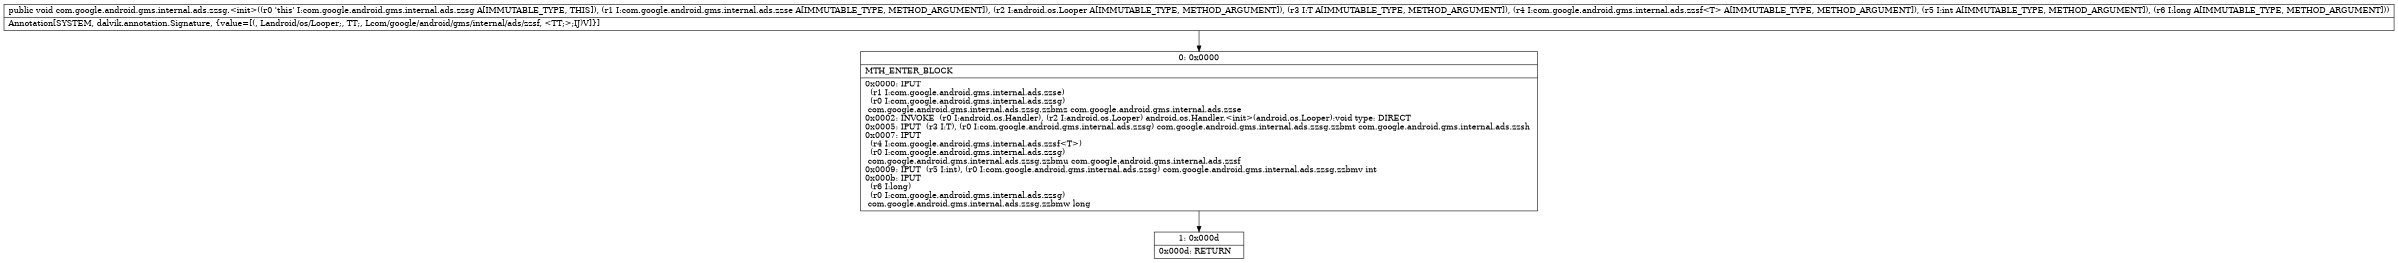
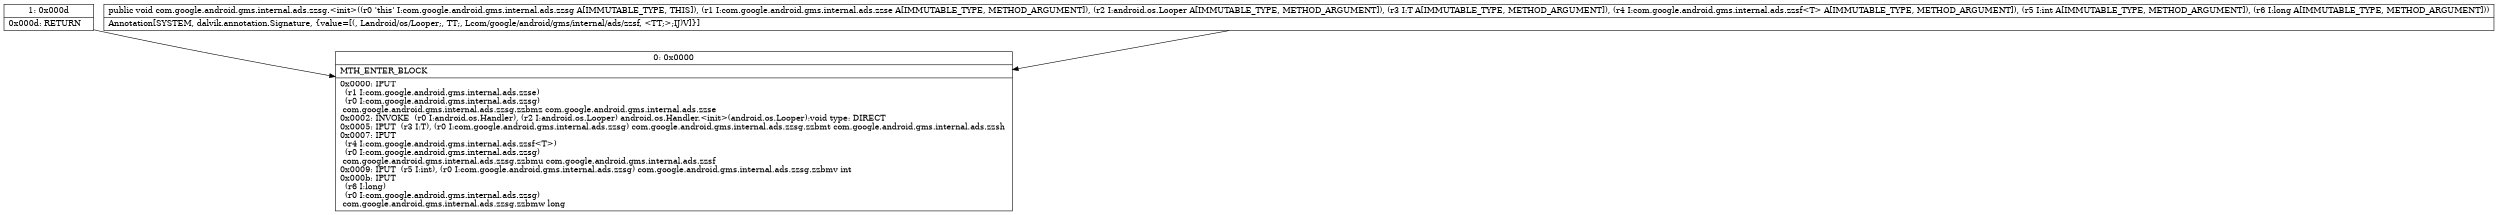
edge "0: 0x0000" -> "1: 0x000d": reversed
